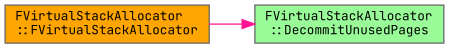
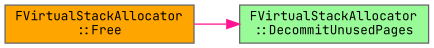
node "FVirtualStackAllocator ::FVirtualStackAllocator": label "FVirtualStackAllocator ::FVirtualStackAllocator" -> "FVirtualStackAllocator ::Free"
